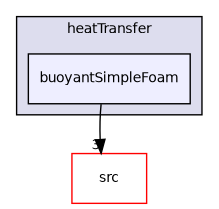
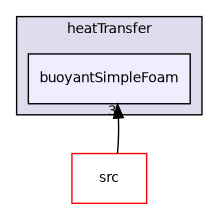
edge "buoyantSimpleFoam" -> "src": reversed
